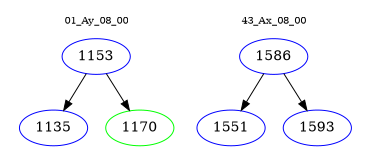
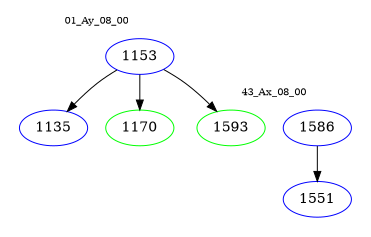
edge "1586" -> "1593": now "1153" -> "1593"
node "1593": color blue -> green
